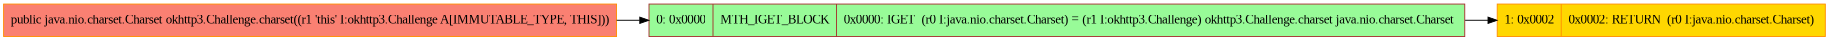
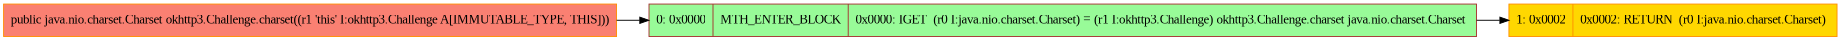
node "0: 0x0000": text "MTH_IGET_BLOCK" -> "MTH_ENTER_BLOCK"
